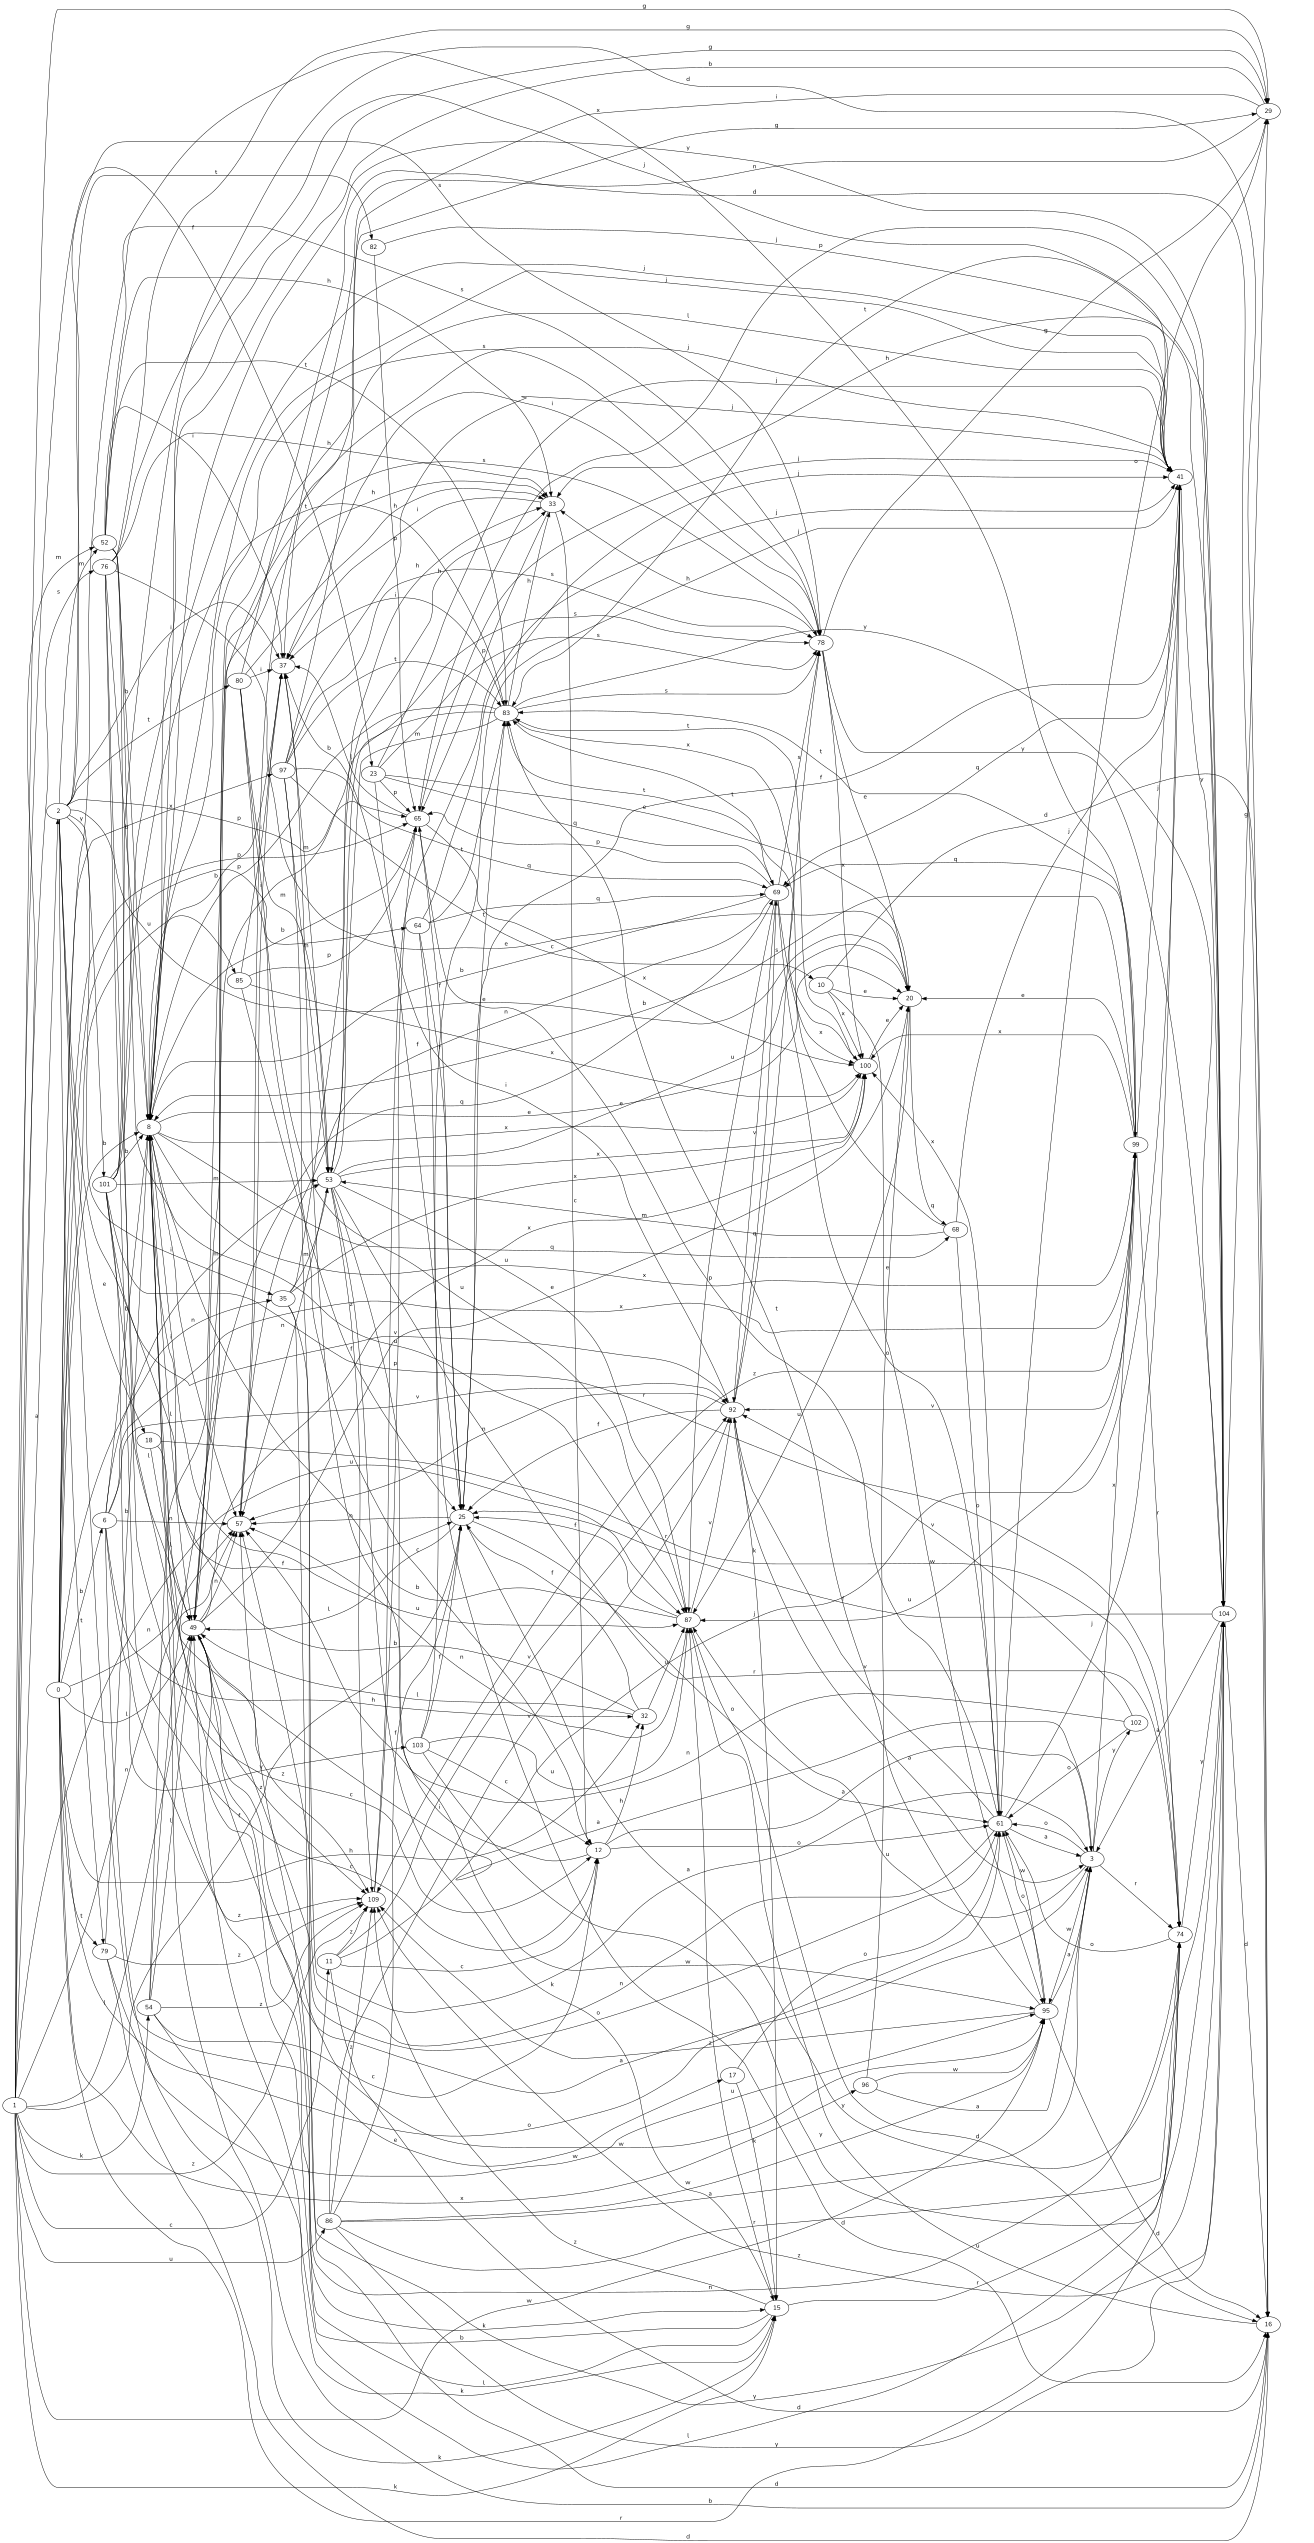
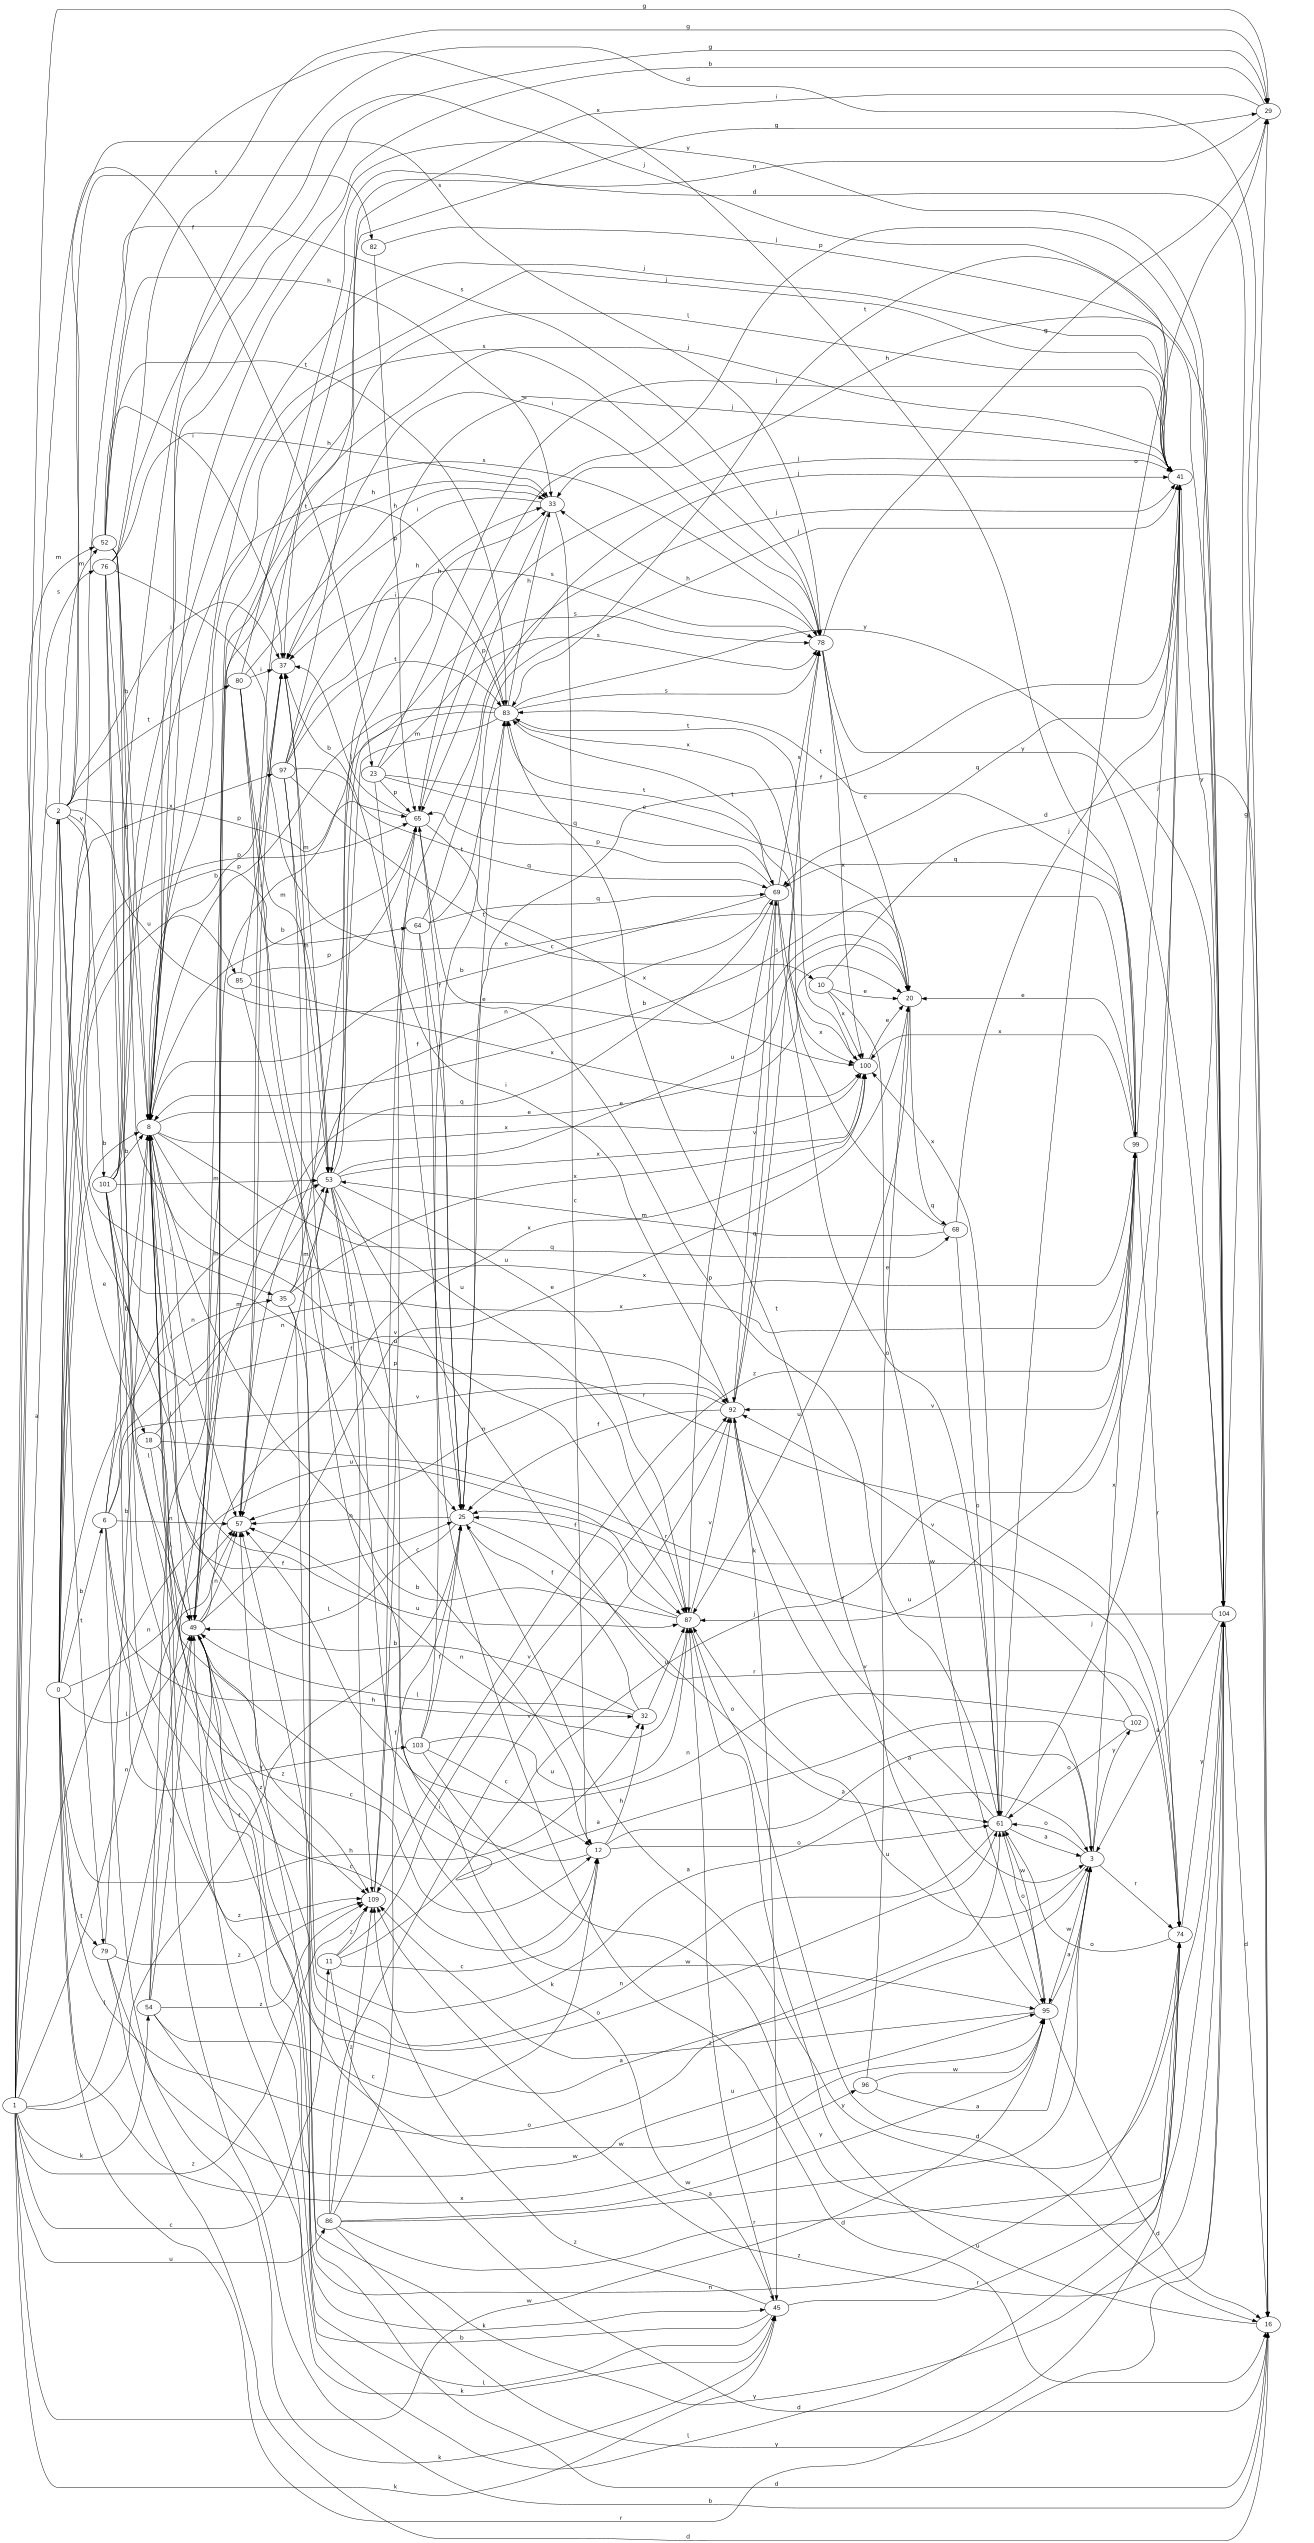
edge "18" -> "53": added, label "m"
node "17": removed
node "15": label "15" -> "45"
